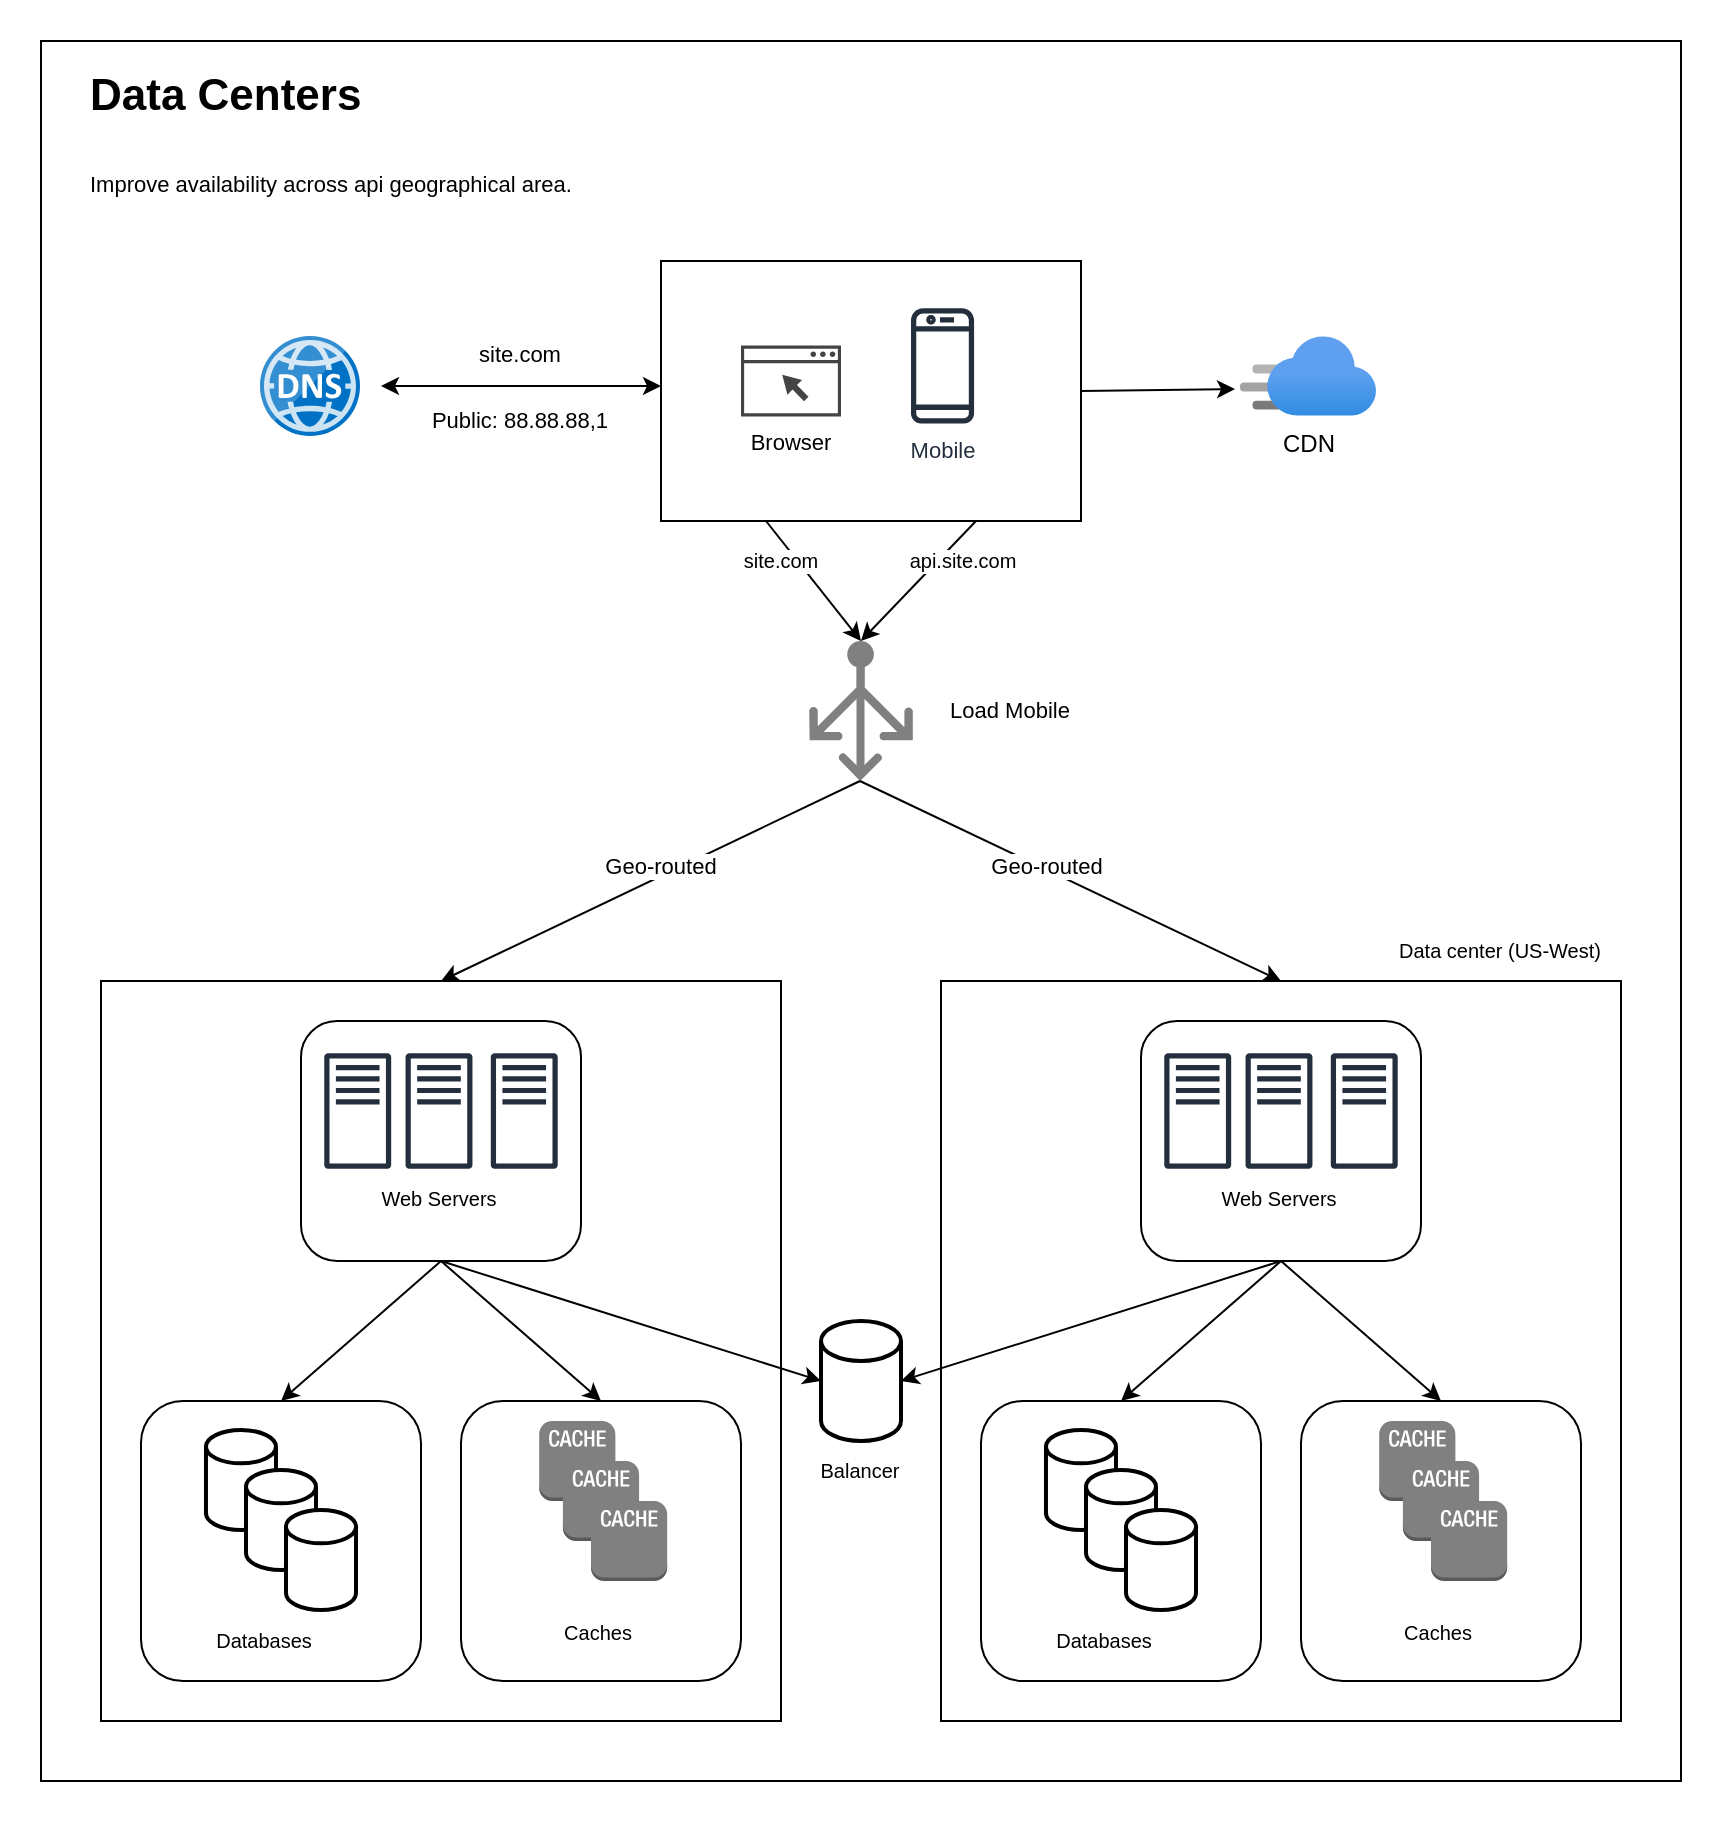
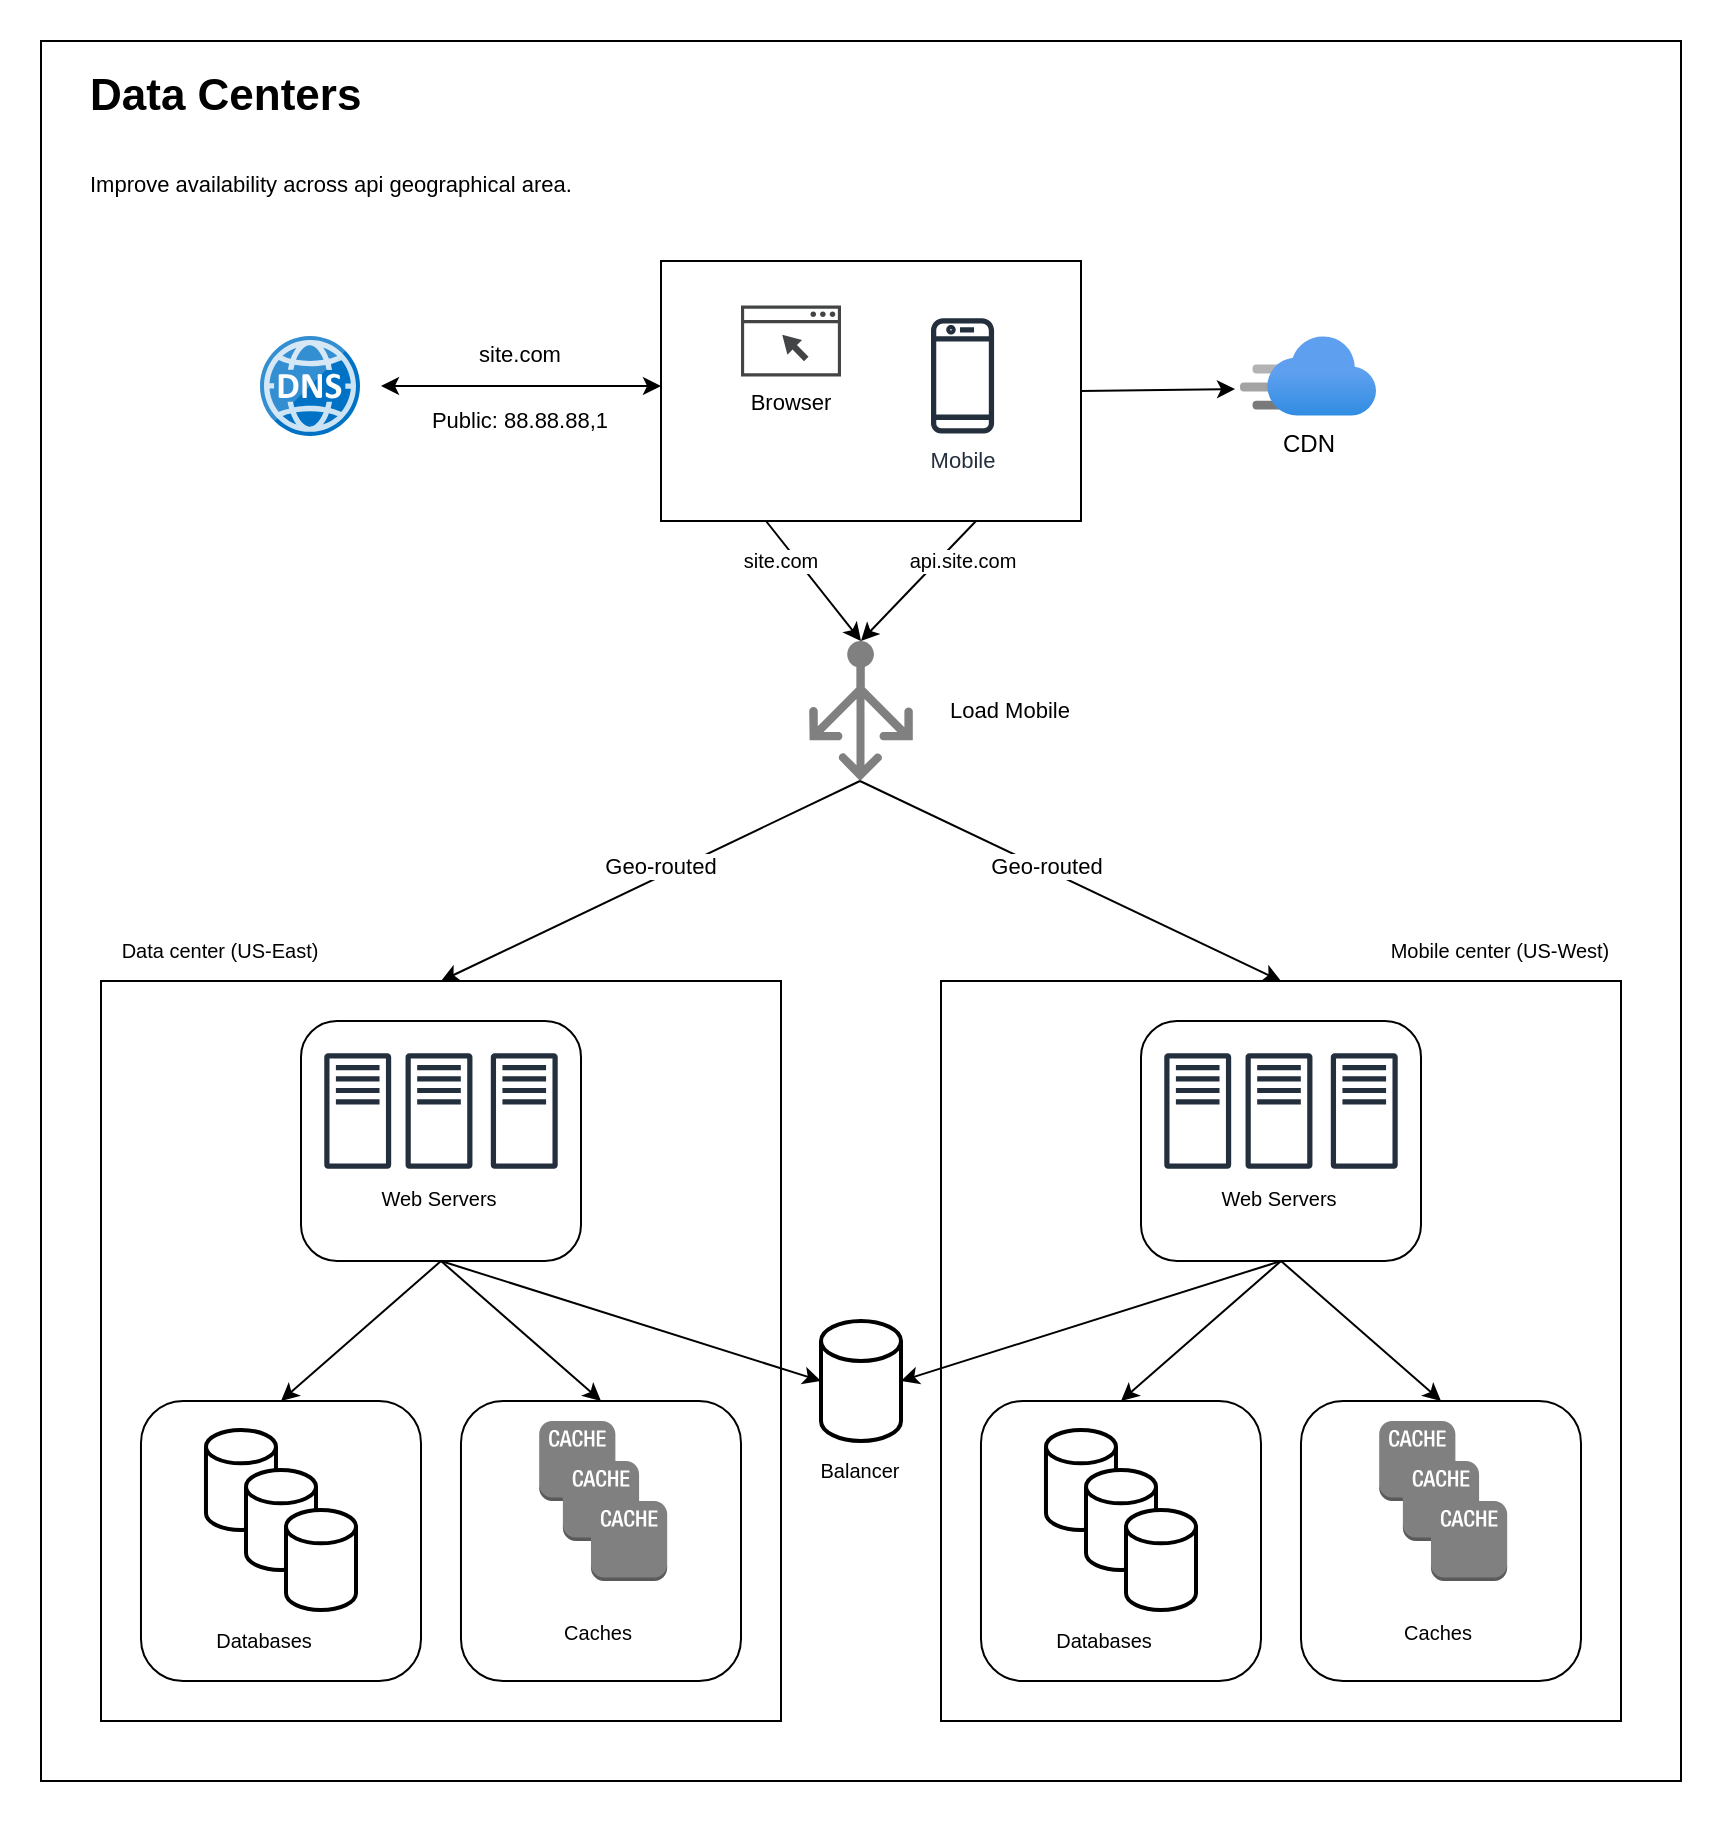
node "Mobile": moved (943, 366) -> (963, 376)
node "Browser": moved (791, 381) -> (791, 341)
node "Data center (US-East)": added
node "Data center (US-West)": label "Data center (US-West)" -> "Mobile center (US-West)"
